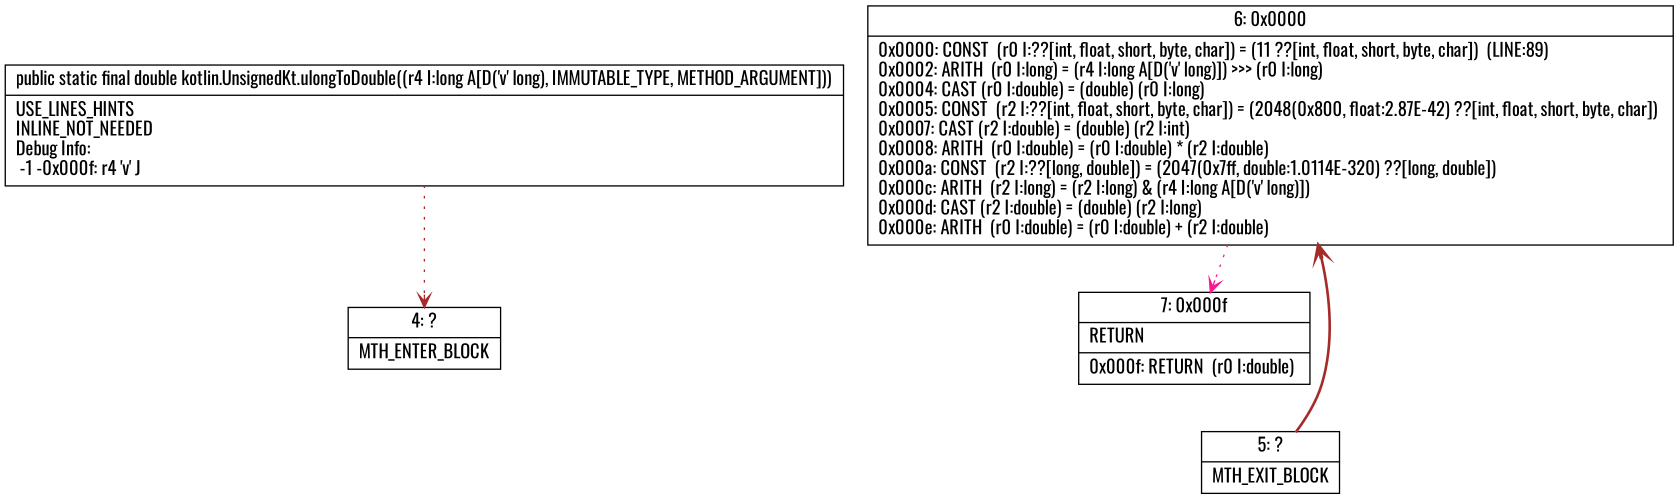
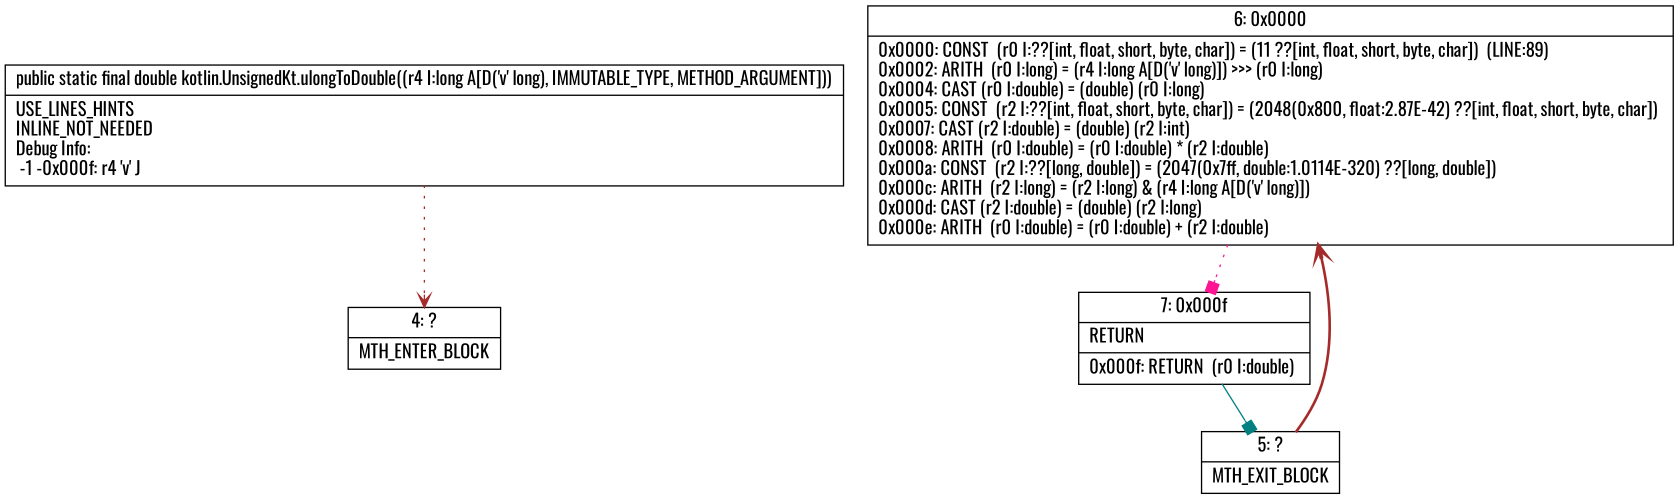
edge "6: 0x0000" -> "7: 0x000f": arrowhead vee -> box
edge "7: 0x000f" -> "5: ?": added
